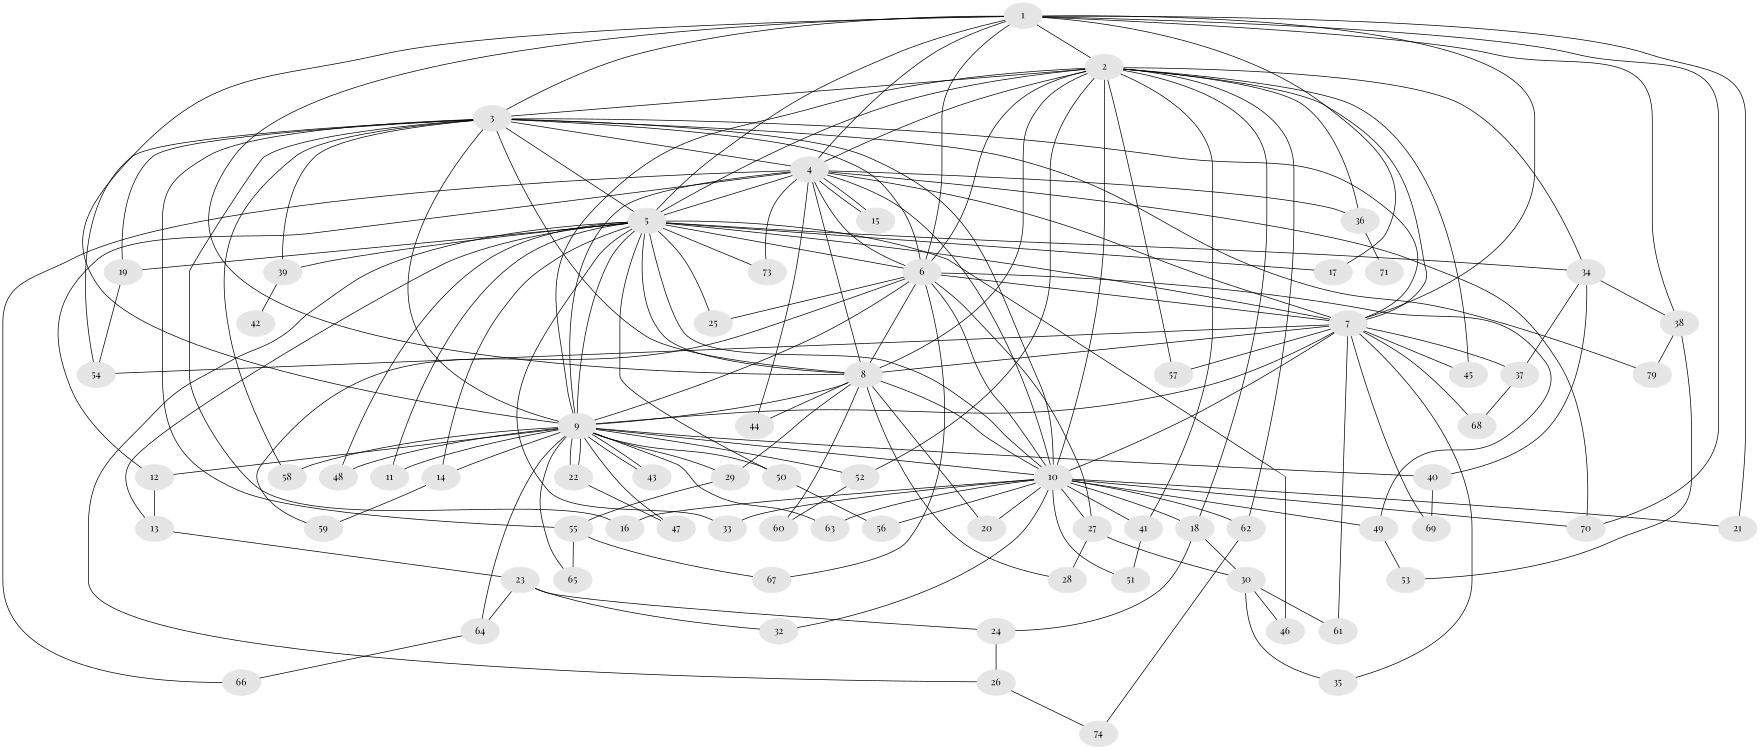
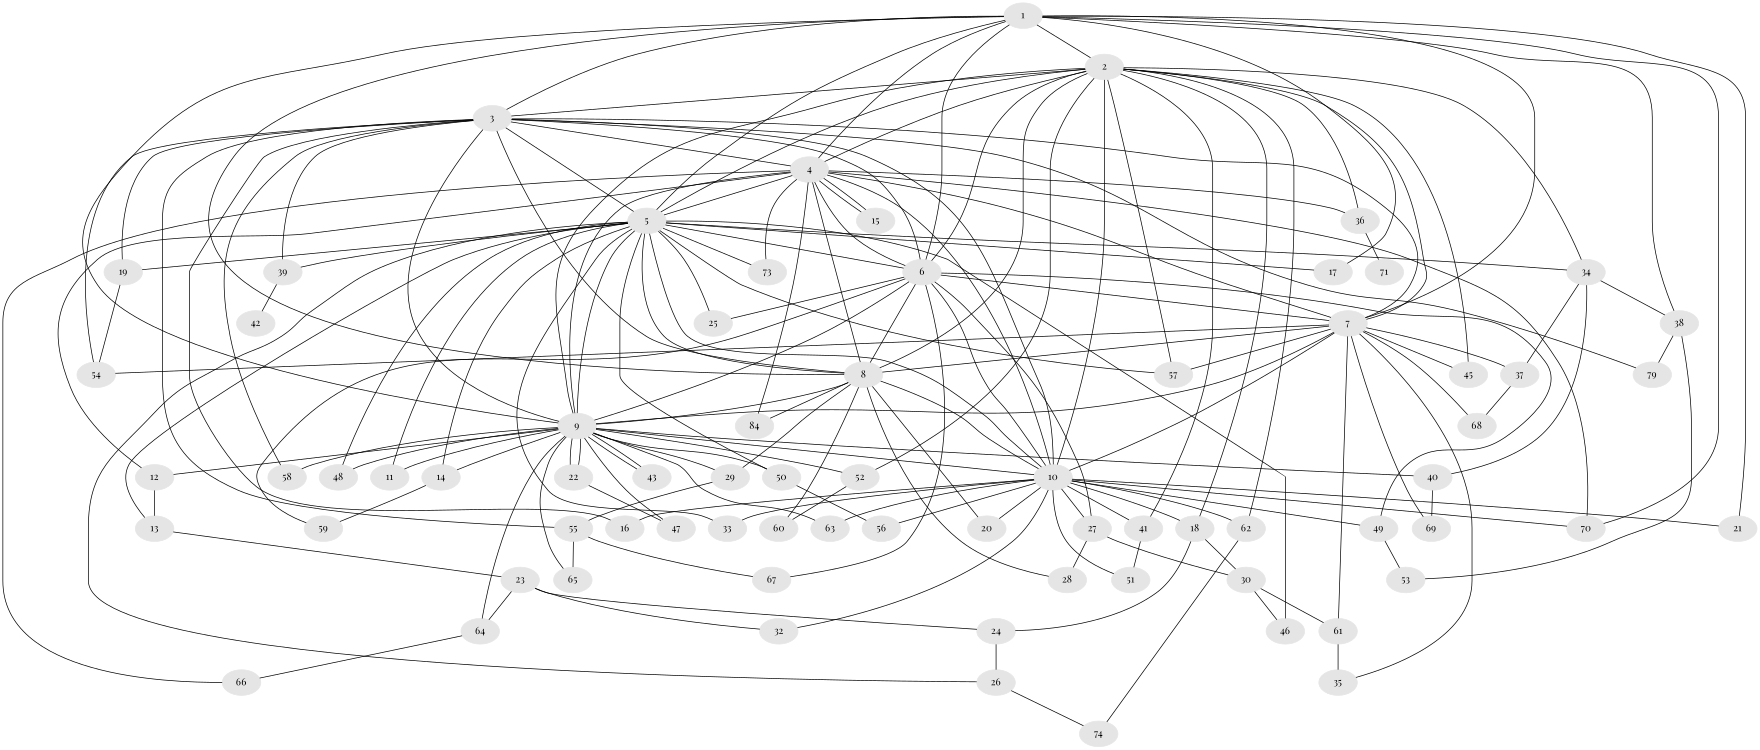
edge "5" -- "7": now "5" -- "57"
node "44": label "44" -> "84"
edge "30" -- "35": now "61" -- "35"
